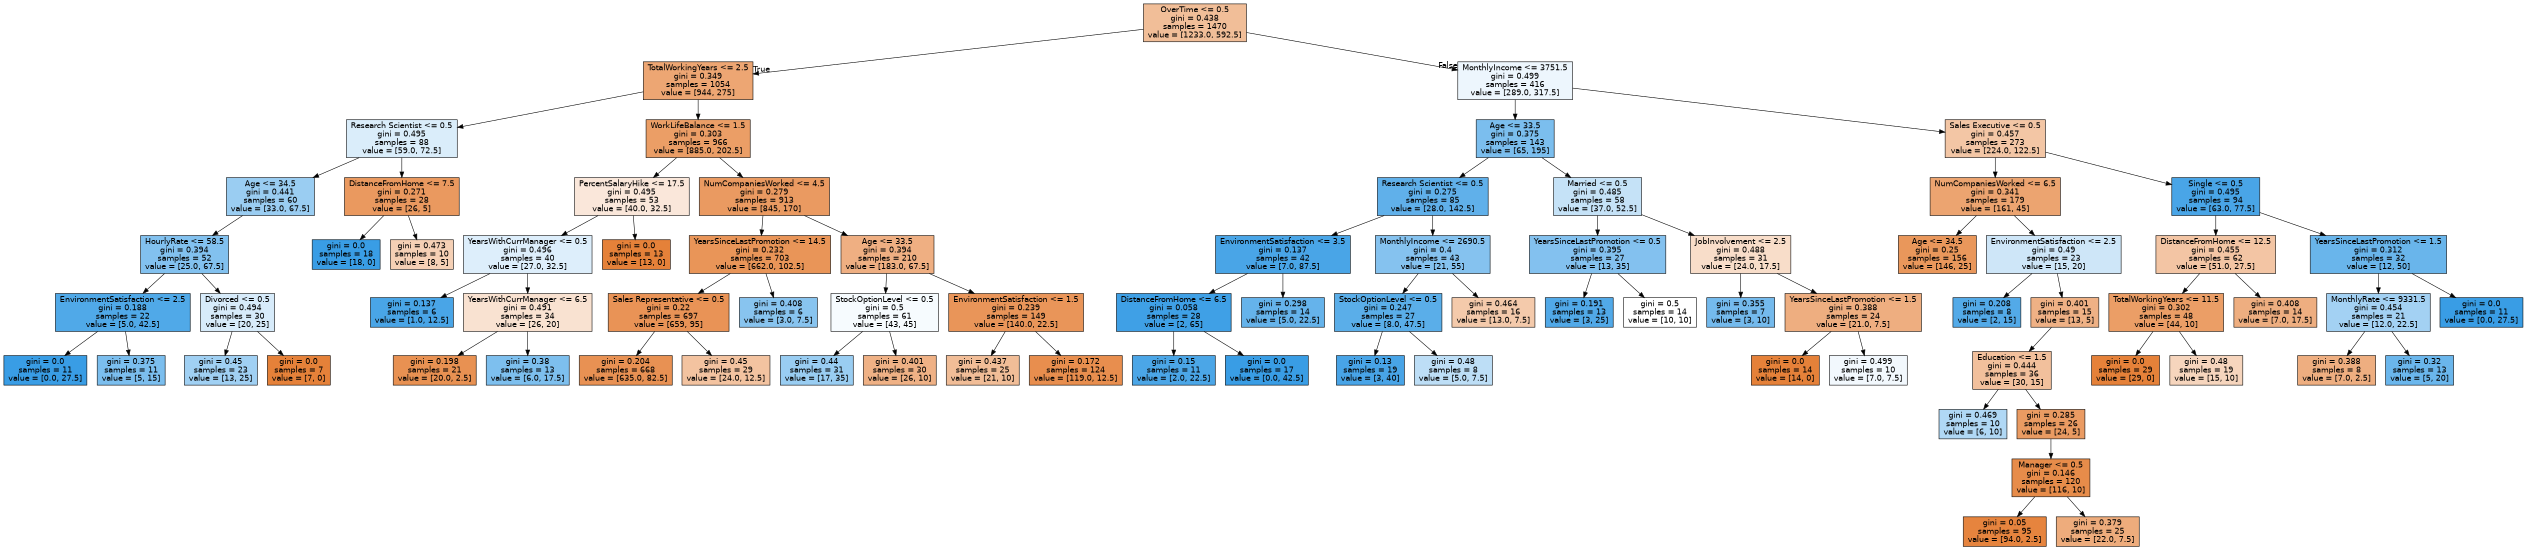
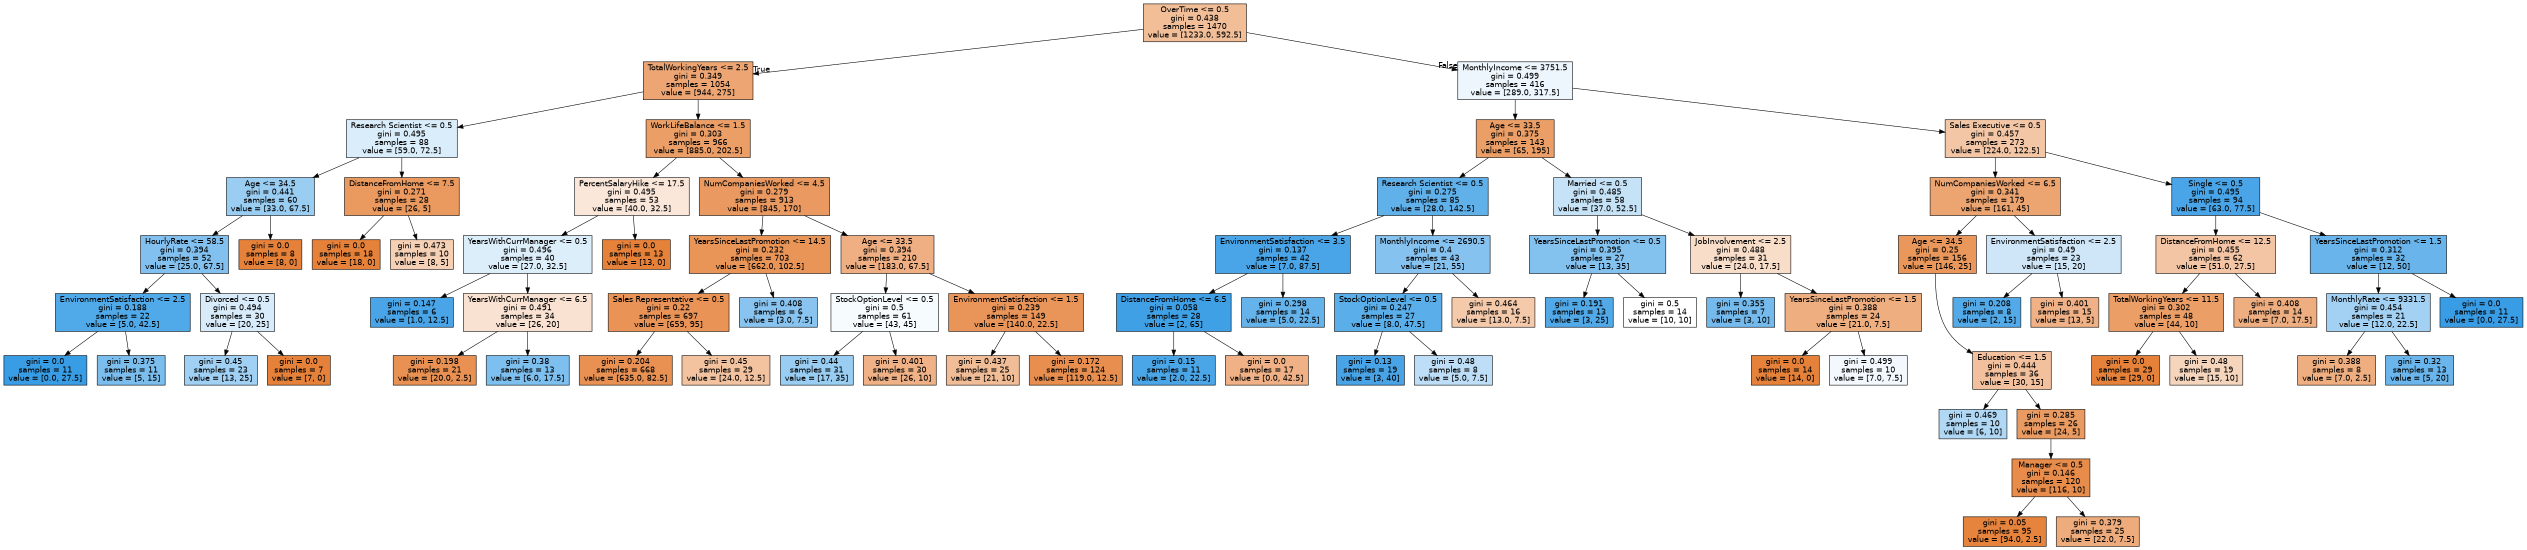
node "Age <= 33.5 gini = 0.375 samples = 143 value = [65, 195]": fillcolor #7bbeee -> #eb9e66
node "gini = 0.0 samples = 8 value = [8, 0]": added
node "gini = 0.0 samples = 18 value = [18, 0]": fillcolor #399de5 -> #e58139
node "gini = 0.137 samples = 6 value = [1.0, 12.5]": label "gini = 0.137 samples = 6 value = [1.0, 12.5]" -> "gini = 0.147 samples = 6 value = [1.0, 12.5]"
edge "gini = 0.401 samples = 15 value = [13, 5]" -> "Education <= 1.5 gini = 0.444 samples = 36 value = [30, 15]": now "Age <= 34.5 gini = 0.25 samples = 156 value = [146, 25]" -> "Education <= 1.5 gini = 0.444 samples = 36 value = [30, 15]"
node "gini = 0.0 samples = 17 value = [0.0, 42.5]": fillcolor #399de5 -> #efb185
